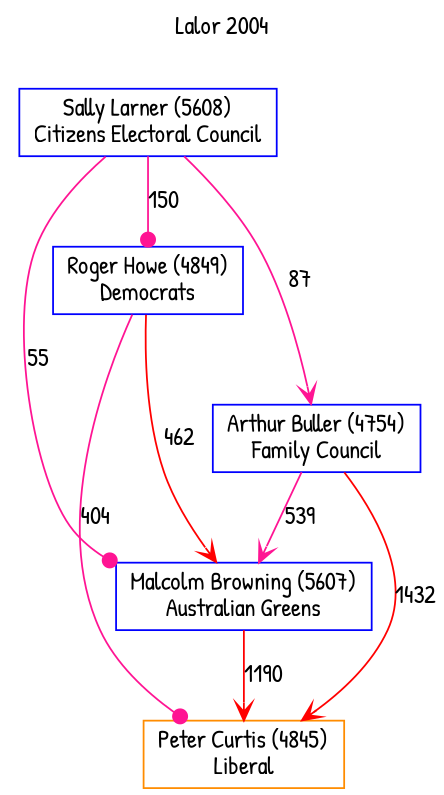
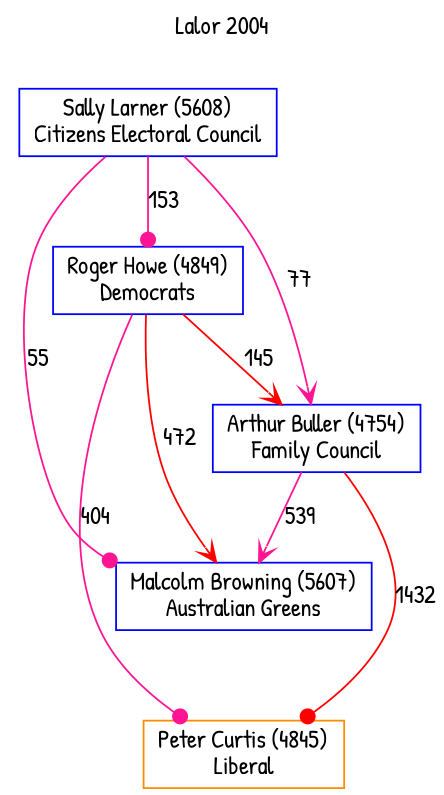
edge "Sally Larner (5608) Citizens Electoral Council" -> "Roger Howe (4849) Democrats": label "150" -> "153"
edge "Sally Larner (5608) Citizens Electoral Council" -> "Arthur Buller (4754) Family Council": label "87" -> "77"
edge "Roger Howe (4849) Democrats" -> "Arthur Buller (4754) Family Council": added, label "145"
edge "Roger Howe (4849) Democrats" -> "Malcolm Browning (5607) Australian Greens": label "462" -> "472"
edge "Arthur Buller (4754) Family Council" -> "Peter Curtis (4845) Liberal": arrowhead vee -> dot
edge "Malcolm Browning (5607) Australian Greens" -> "Peter Curtis (4845) Liberal": removed, label "1190"
